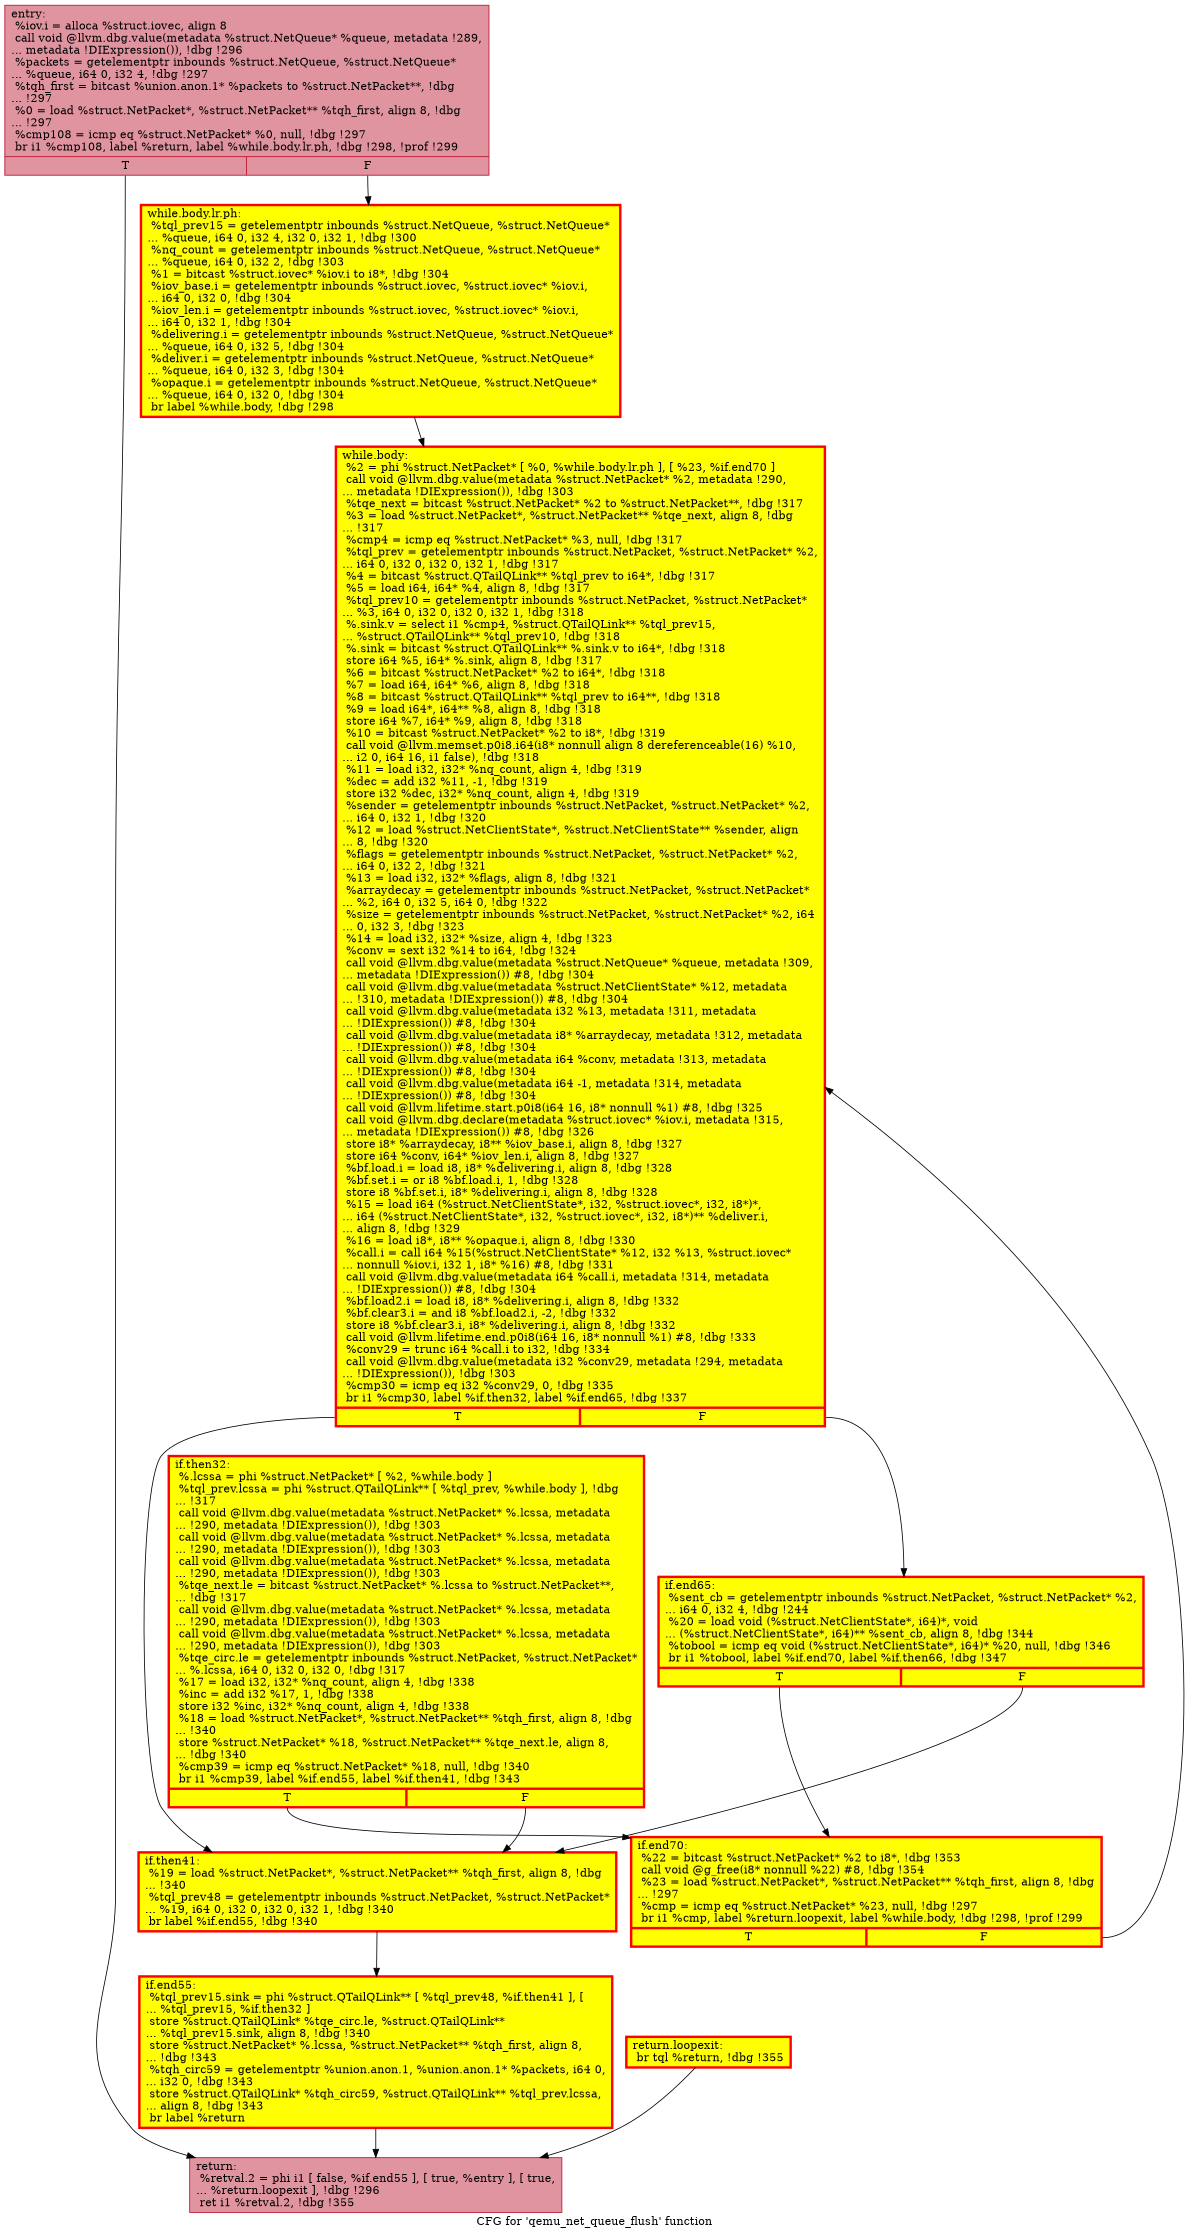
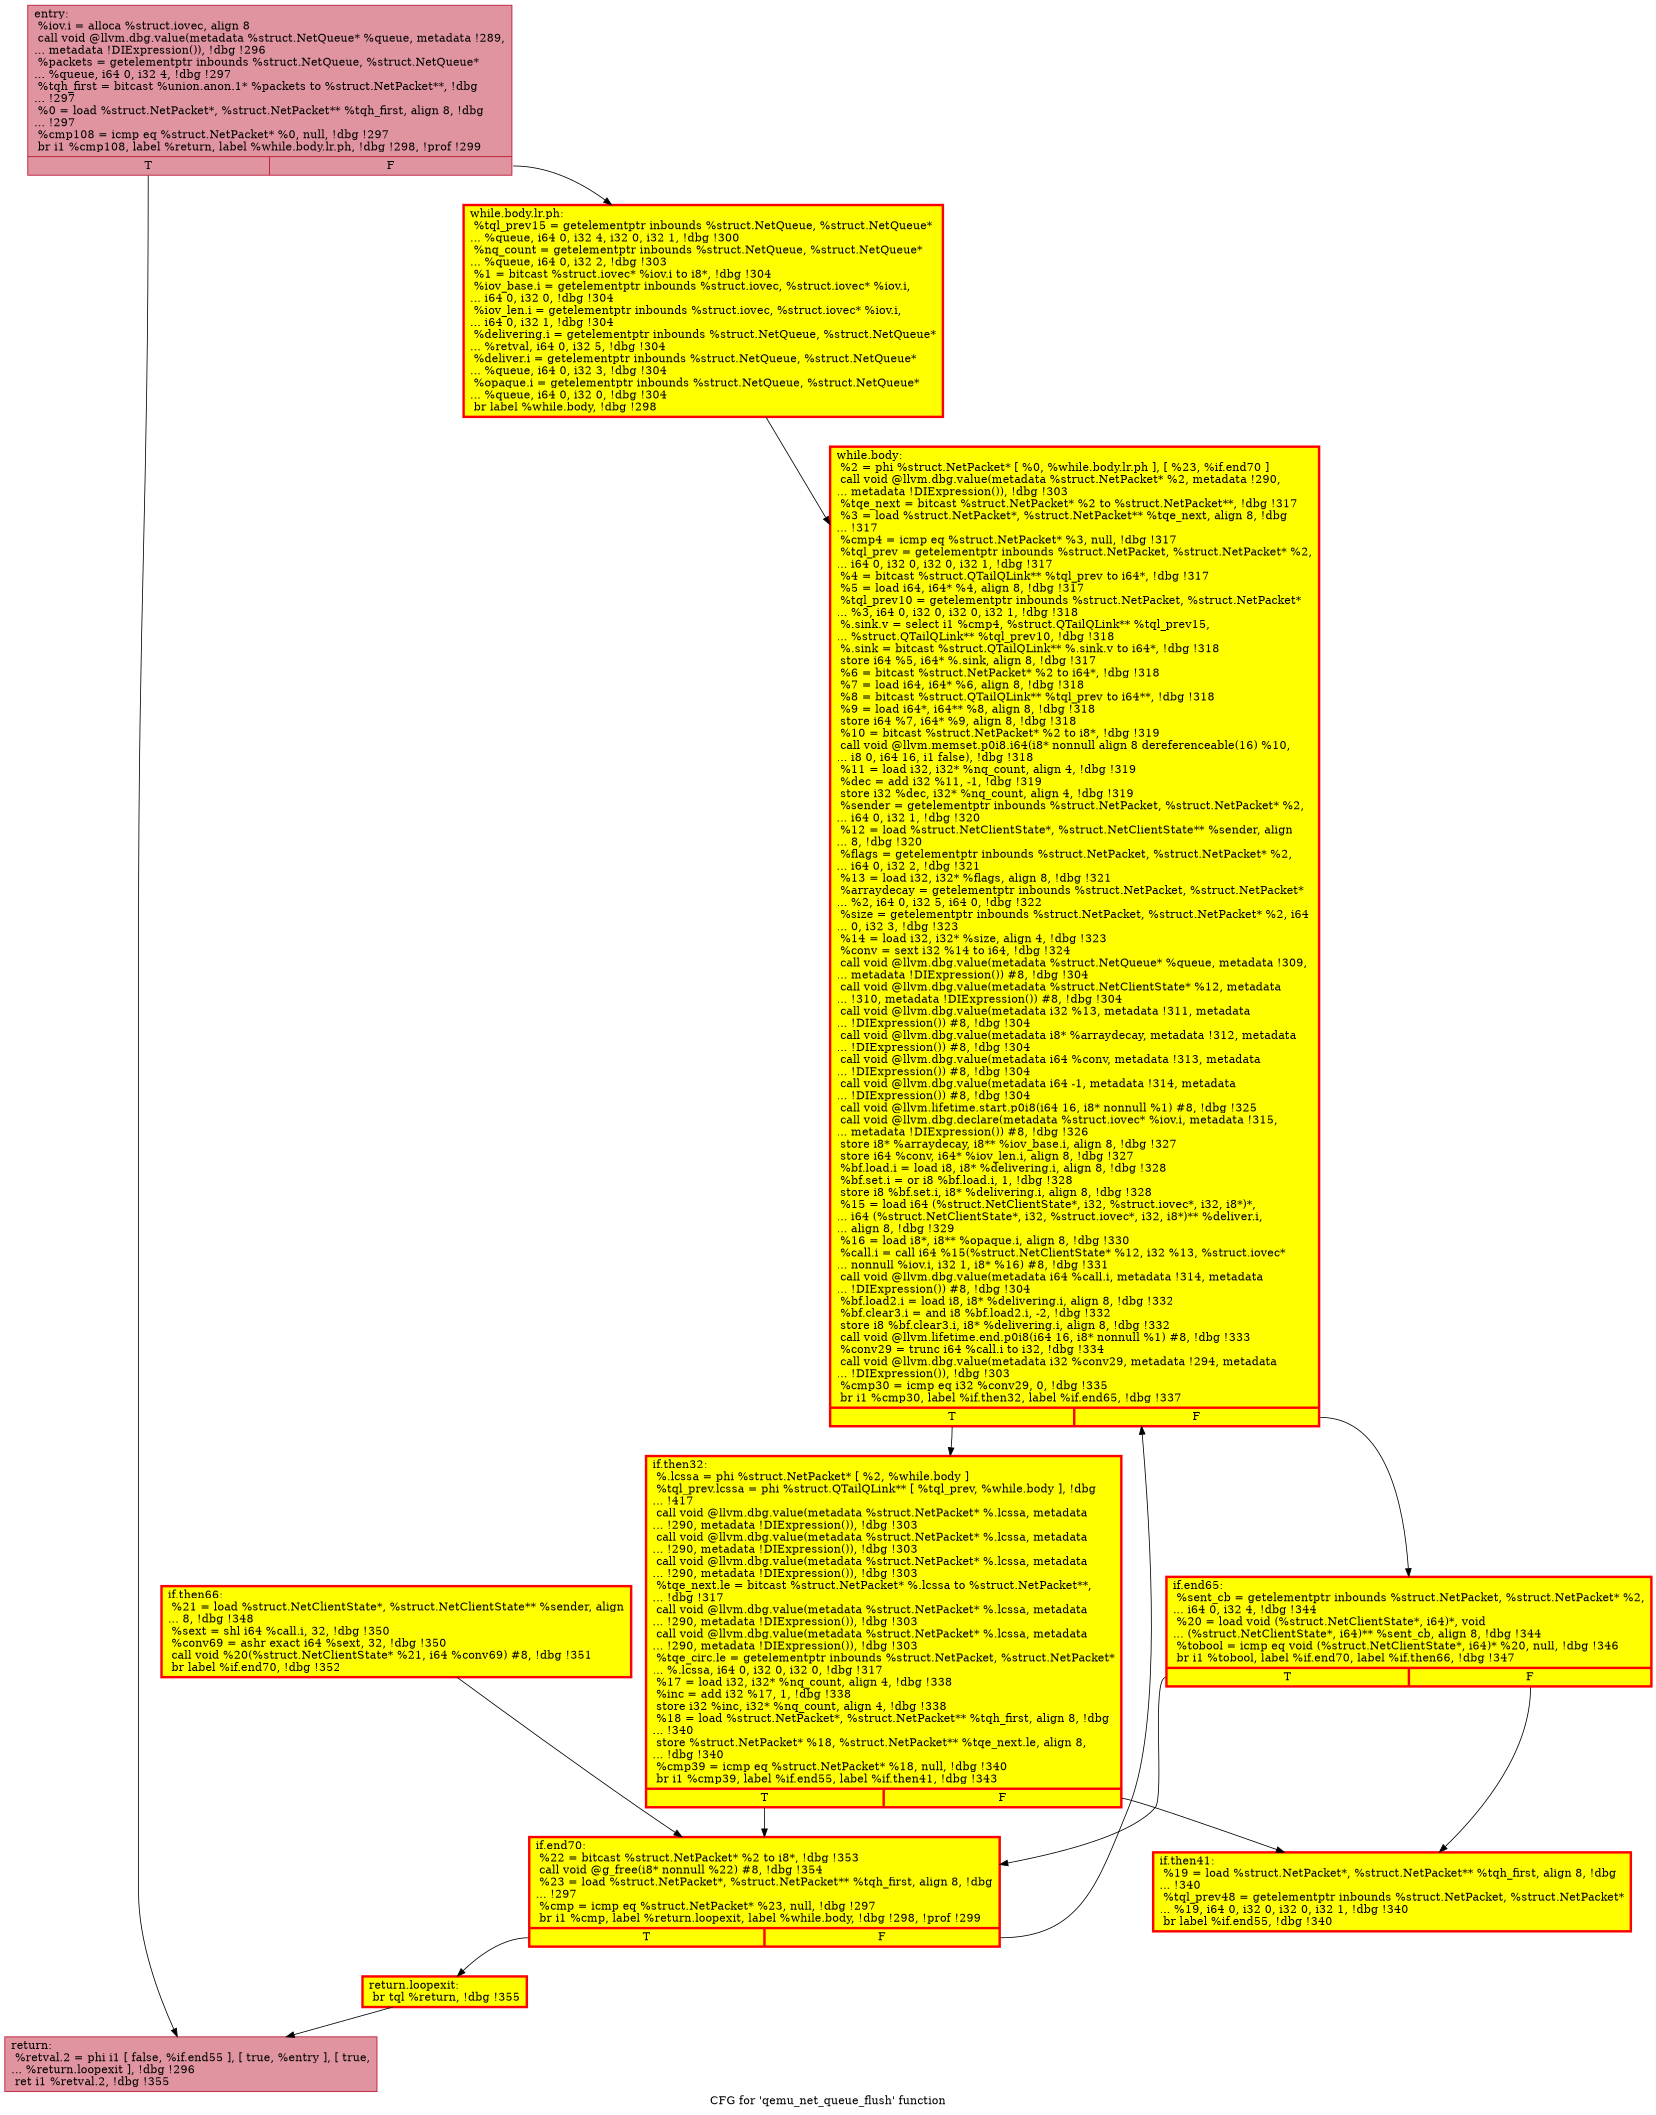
node "while.body.lr.ph:": text "... %queue, i64 0, i32 5, !dbg !304" -> "... %retval, i64 0, i32 5, !dbg !304"
node "while.body:": text "... i2 0, i64 16, i1 false), !dbg !318" -> "... i8 0, i64 16, i1 false), !dbg !318"
node "if.then32:": text "... !317" -> "... !417"
edge "while.body:" -> "if.then41:": now "while.body:" -> "if.then32:"
node "if.end65:": text "... i64 0, i32 4, !dbg !244" -> "... i64 0, i32 4, !dbg !344"
node "if.then66:": added
edge "if.end70:" -> "return.loopexit:": added
node "if.end55:": removed
